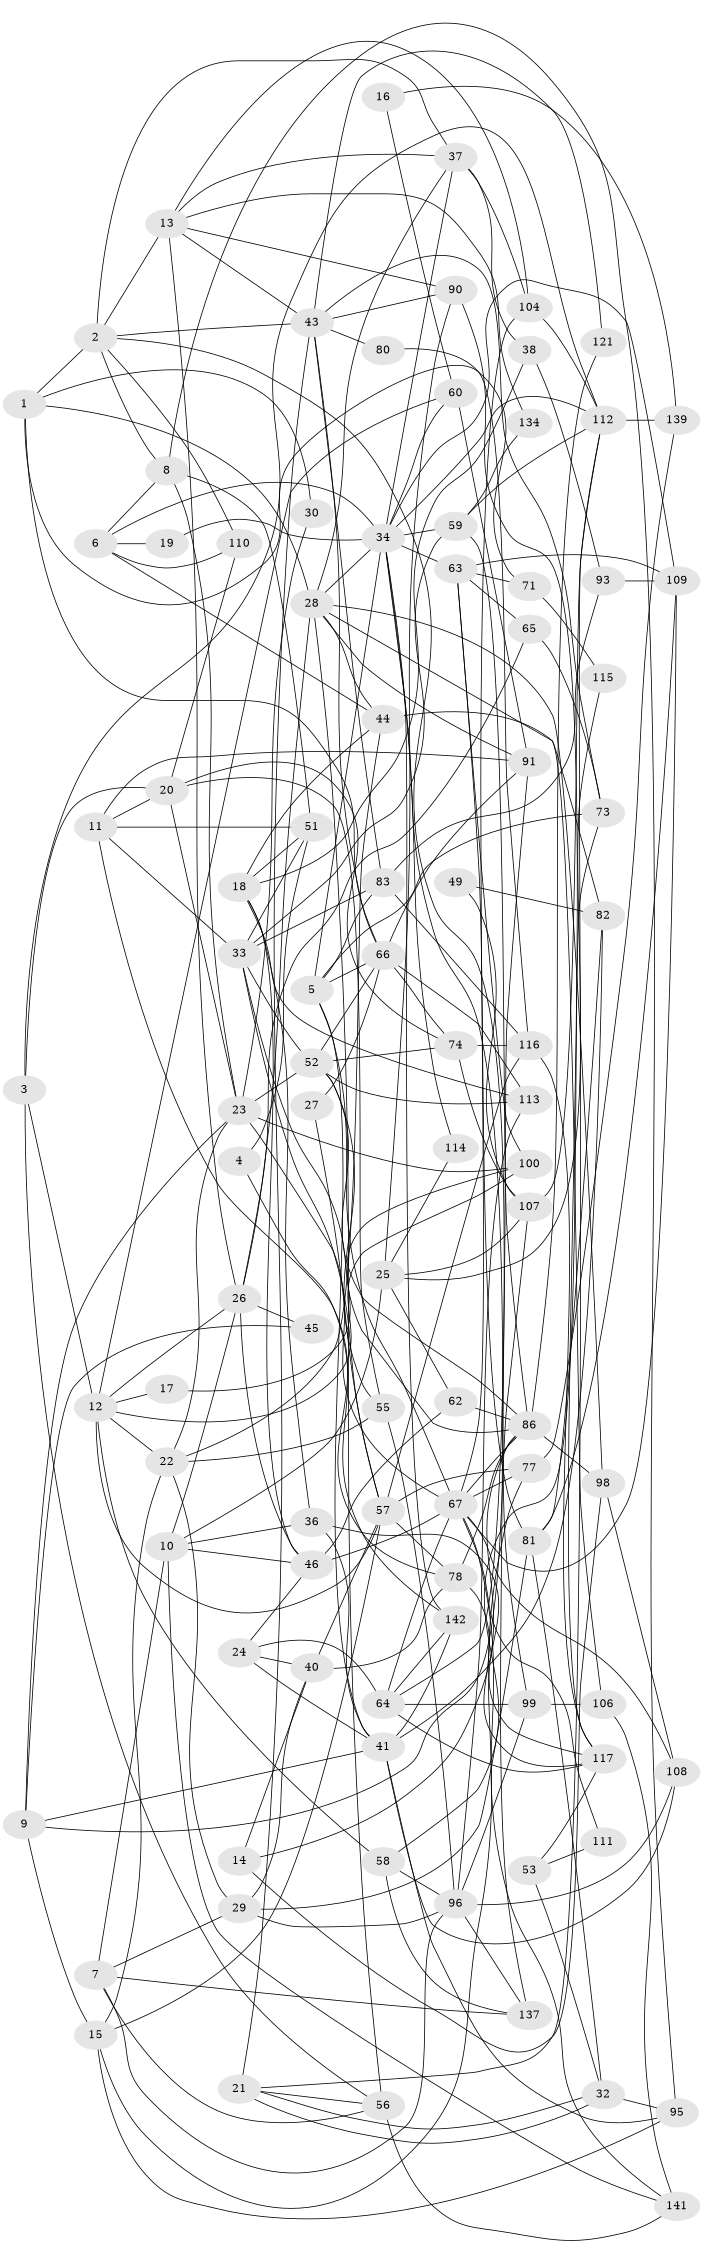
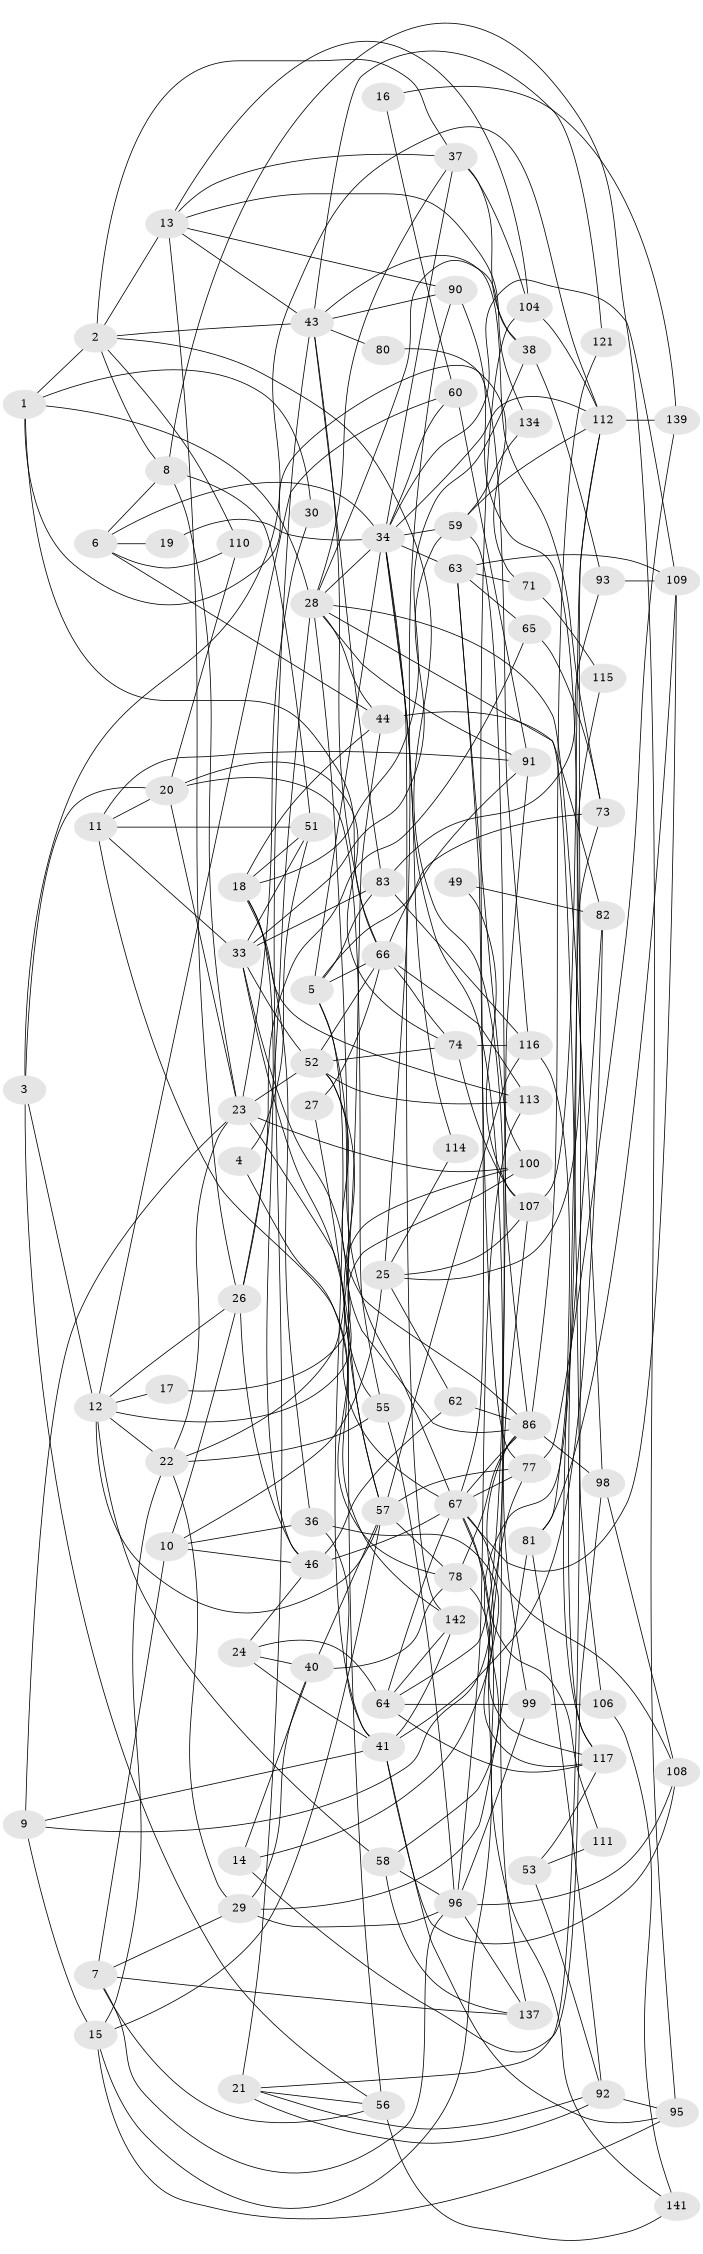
edge "38" -- "28": added
edge "63" -- "81": now "63" -- "77"
node "45": removed
edge "10" -- "141": removed
node "32": label "32" -> "92"
